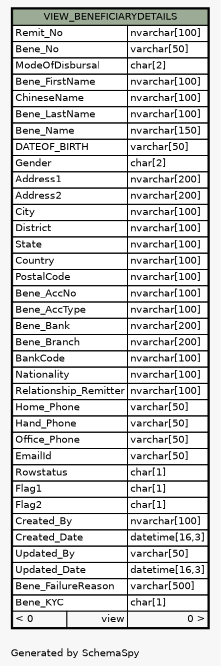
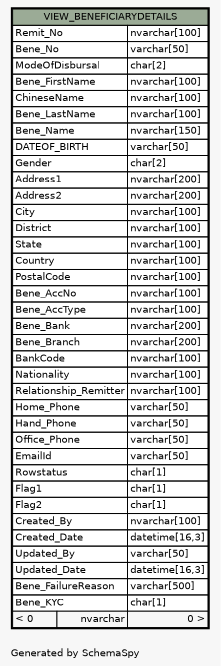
node "VIEW_BENEFICIARYDETAILS": text "view" -> "nvarchar"
